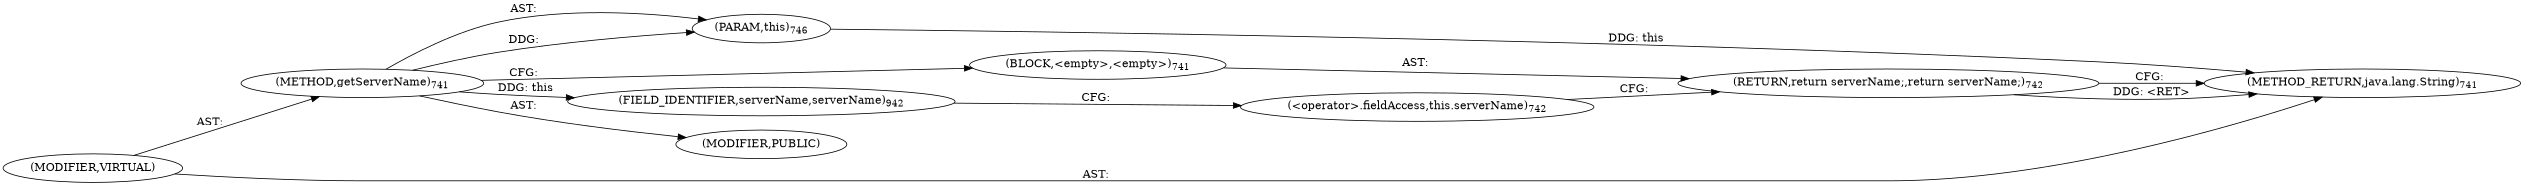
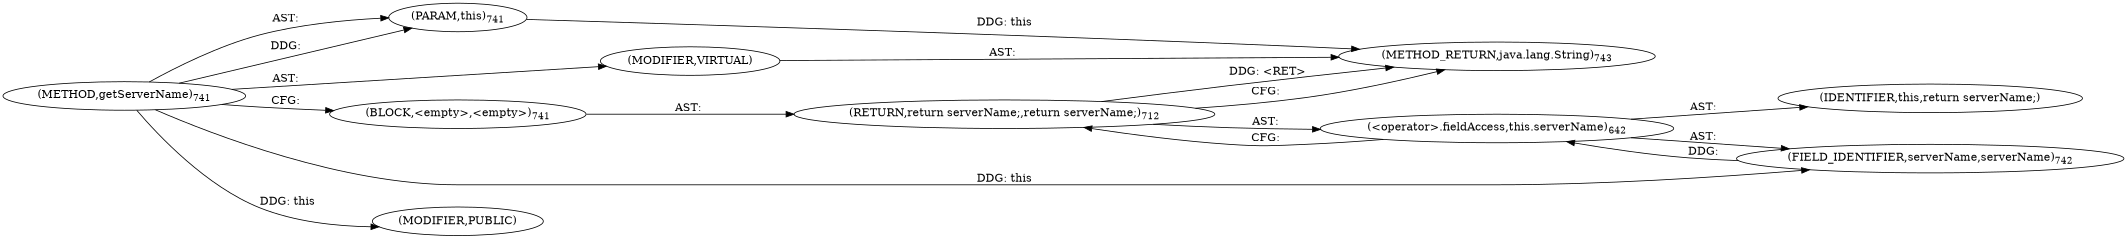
node "(PARAM,this)": text "746" -> "741"
node "(RETURN,return serverName;,return serverName;)": text "742" -> "712"
node "(METHOD_RETURN,java.lang.String)": text "741" -> "743"
edge "(FIELD_IDENTIFIER,serverName,serverName)" -> "(<operator>.fieldAccess,this.serverName)": label "CFG: " -> "DDG: "
node "(IDENTIFIER,this,return serverName;)": added
node "(FIELD_IDENTIFIER,serverName,serverName)": text "942" -> "742"
edge "(METHOD,getServerName)" -> "(MODIFIER,PUBLIC)": label "AST: " -> "DDG: this"
node "(<operator>.fieldAccess,this.serverName)": text "742" -> "642"
edge "(MODIFIER,VIRTUAL)" -> "(METHOD,getServerName)": reversed
edge "(RETURN,return serverName;,return serverName;)" -> "(<operator>.fieldAccess,this.serverName)": added, label "AST:"
edge "(<operator>.fieldAccess,this.serverName)" -> "(FIELD_IDENTIFIER,serverName,serverName)": added, label "AST:"
